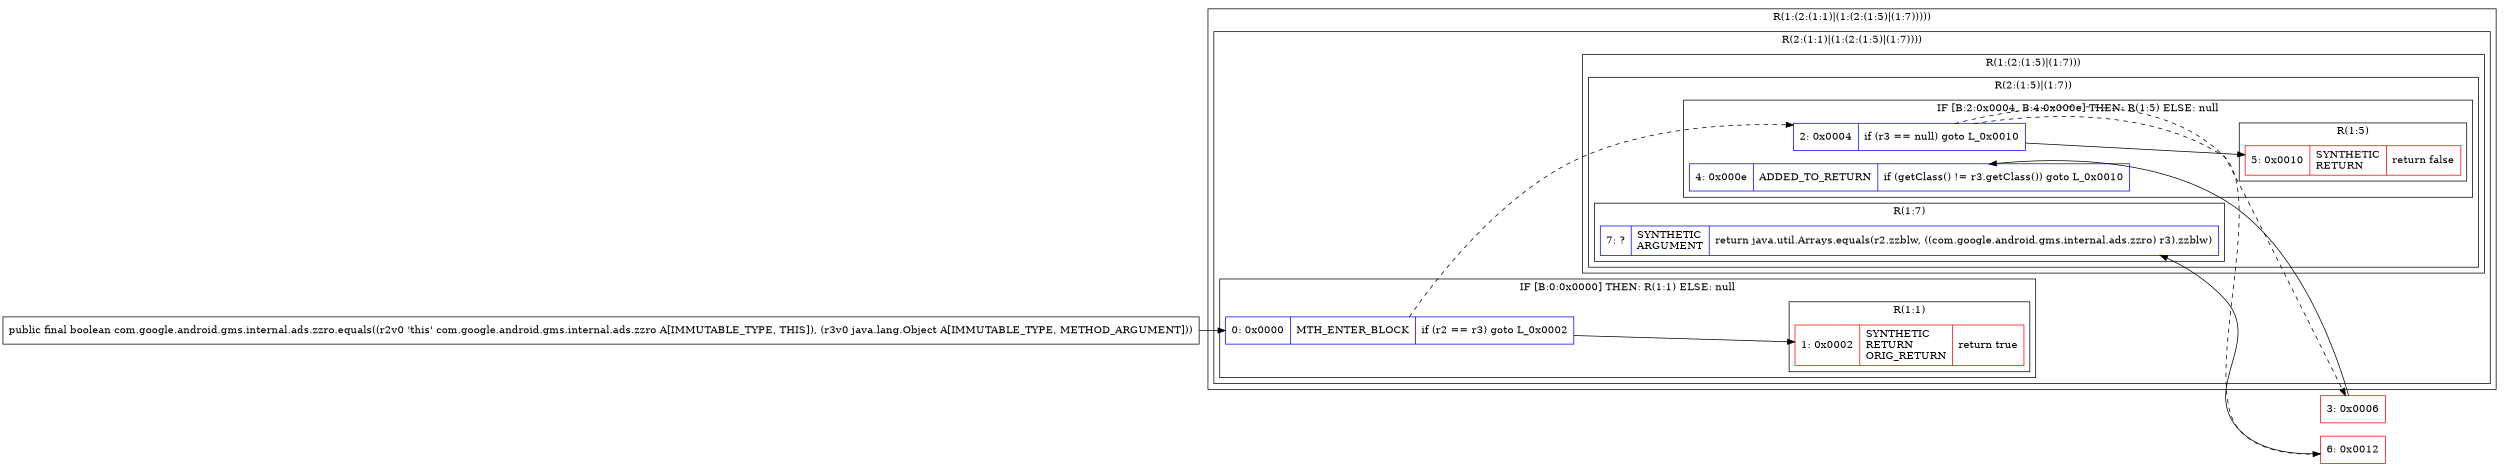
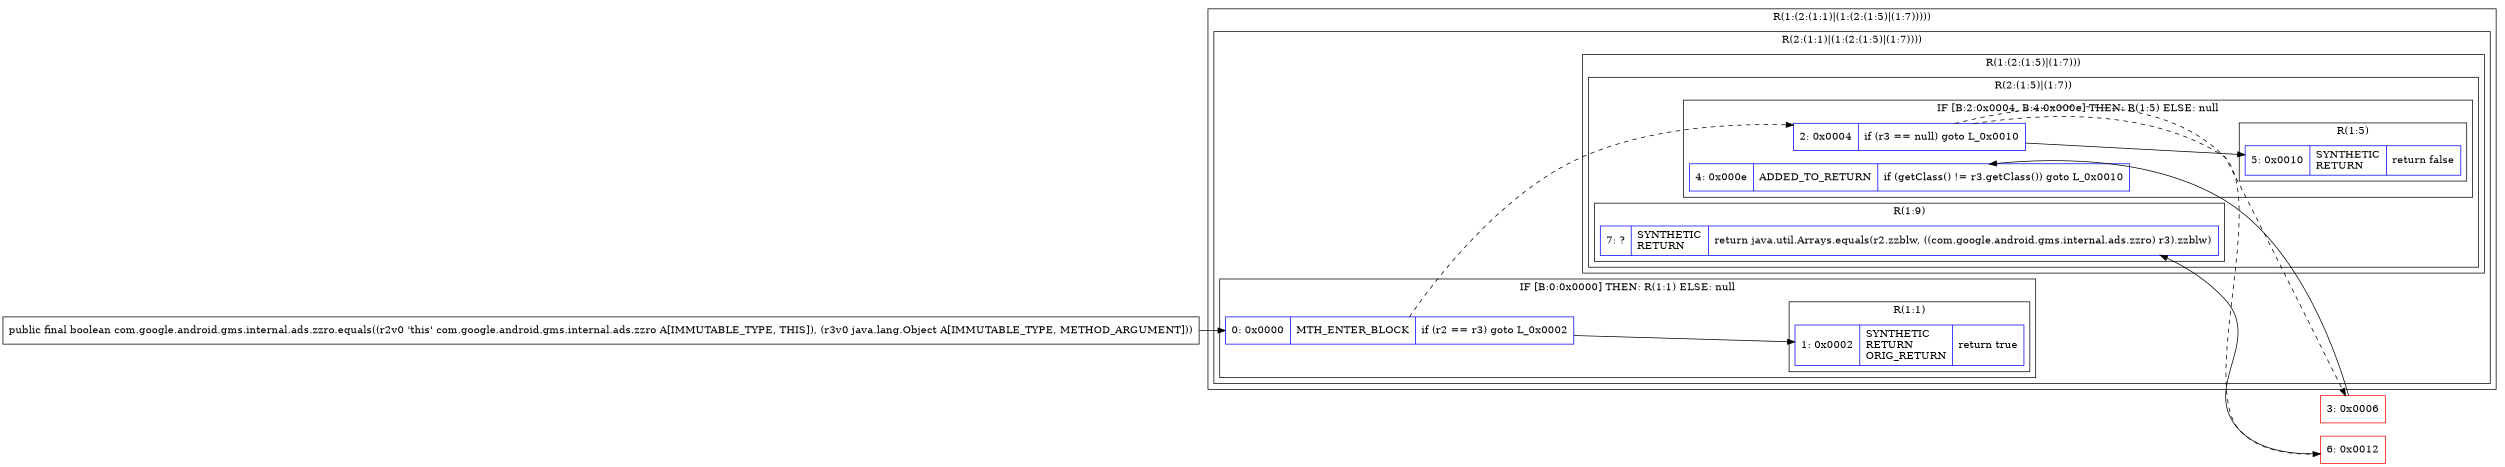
node "5: 0x0010": color red -> blue
cluster "R(1:7)": label "R(1:7)" -> "R(1:9)"
node "7: ?": text "ARGUMENT" -> "RETURN"
node "1: 0x0002": color red -> blue
